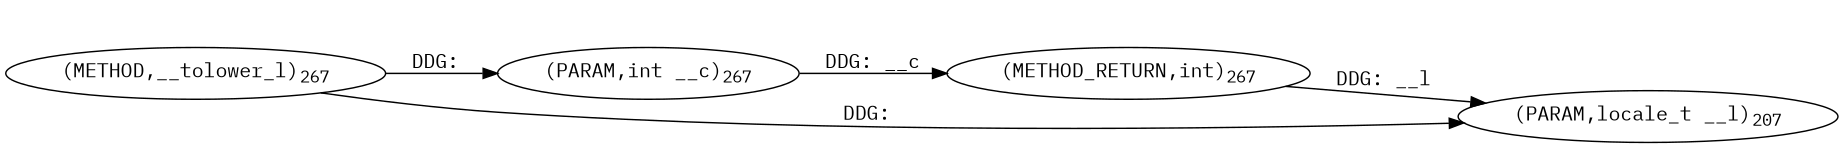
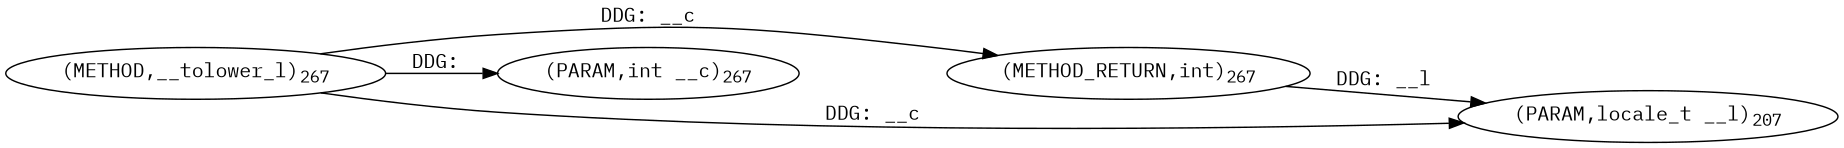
edge "(PARAM,int __c)" -> "(METHOD_RETURN,int)": now "(METHOD,__tolower_l)" -> "(METHOD_RETURN,int)"
edge "(METHOD,__tolower_l)" -> "(PARAM,locale_t __l)": label "DDG: " -> "DDG: __c"
